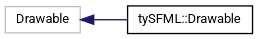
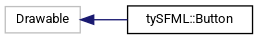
node "tySFML::Drawable": label "tySFML::Drawable" -> "tySFML::Button"
